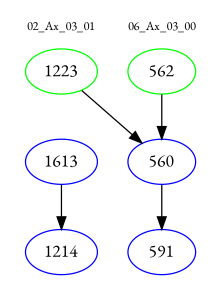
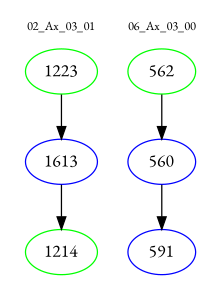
edge "1223" -> "560": now "1223" -> "1613"
node "1214": color blue -> green
